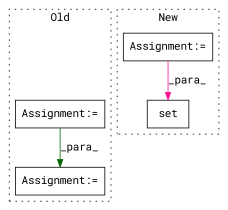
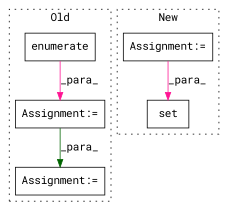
node "enumerate": added
